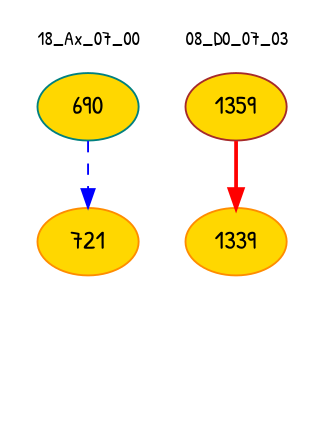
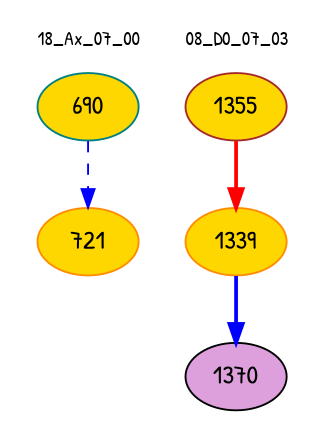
node "1359": label "1359" -> "1355"
node "1370": added
